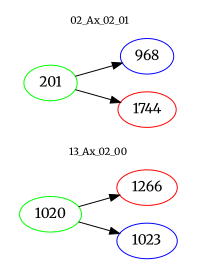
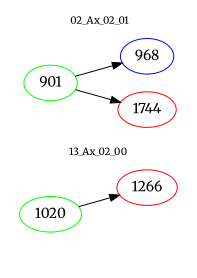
node "201": label "201" -> "901"
node "1023": removed
